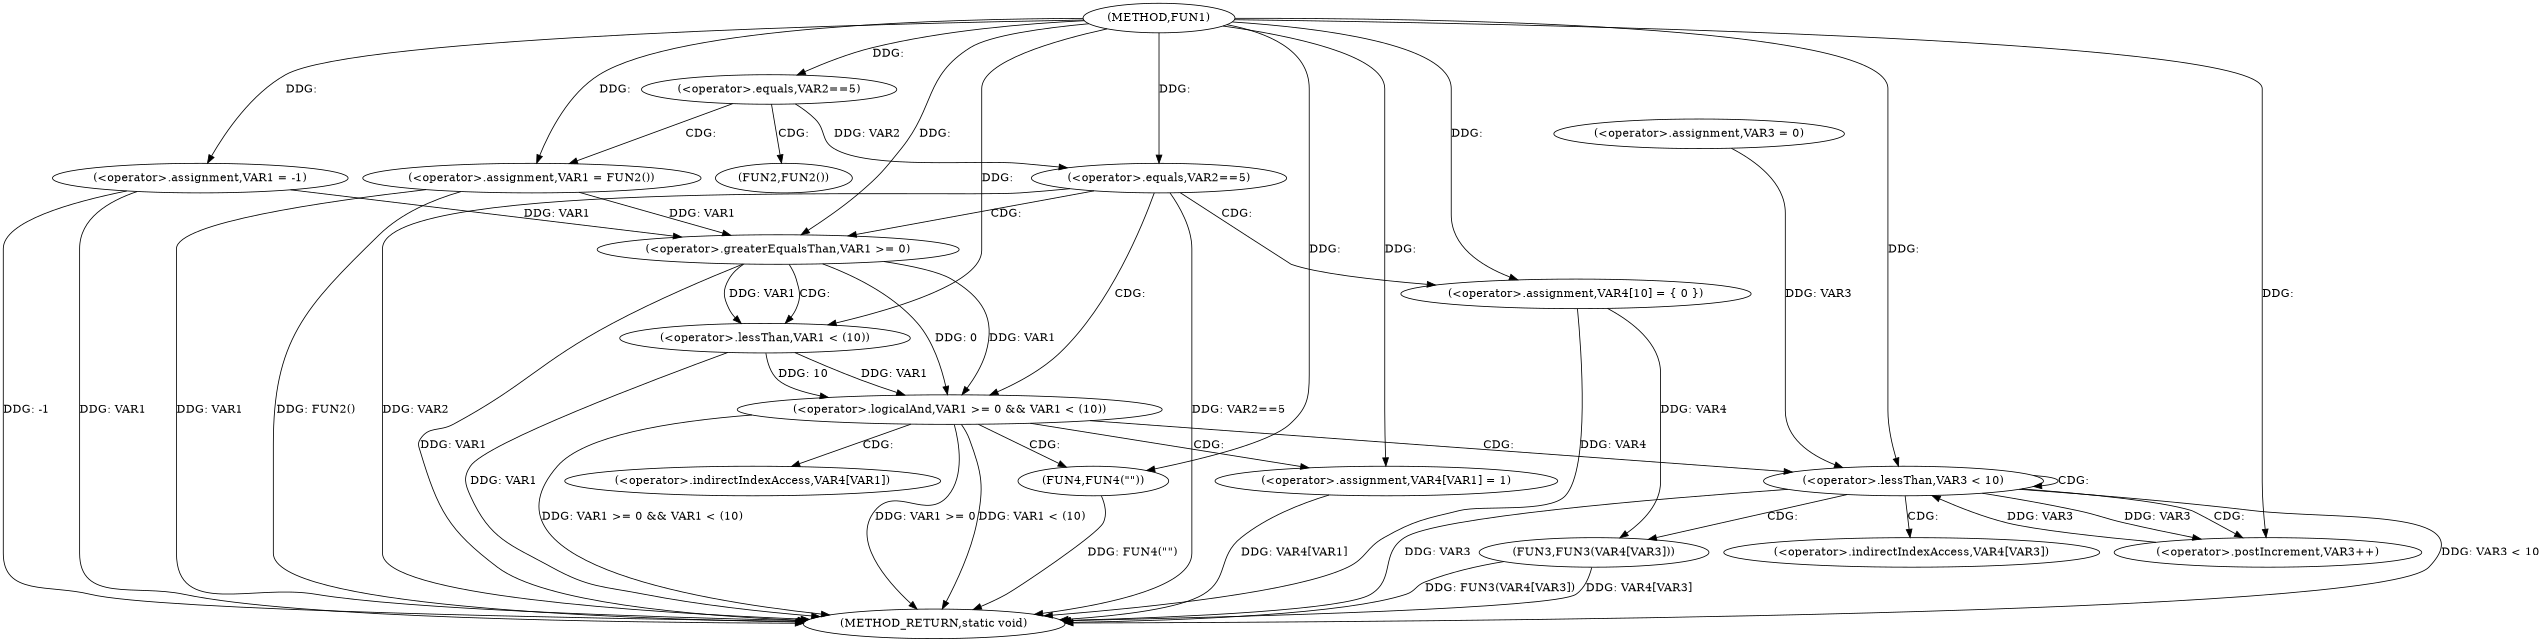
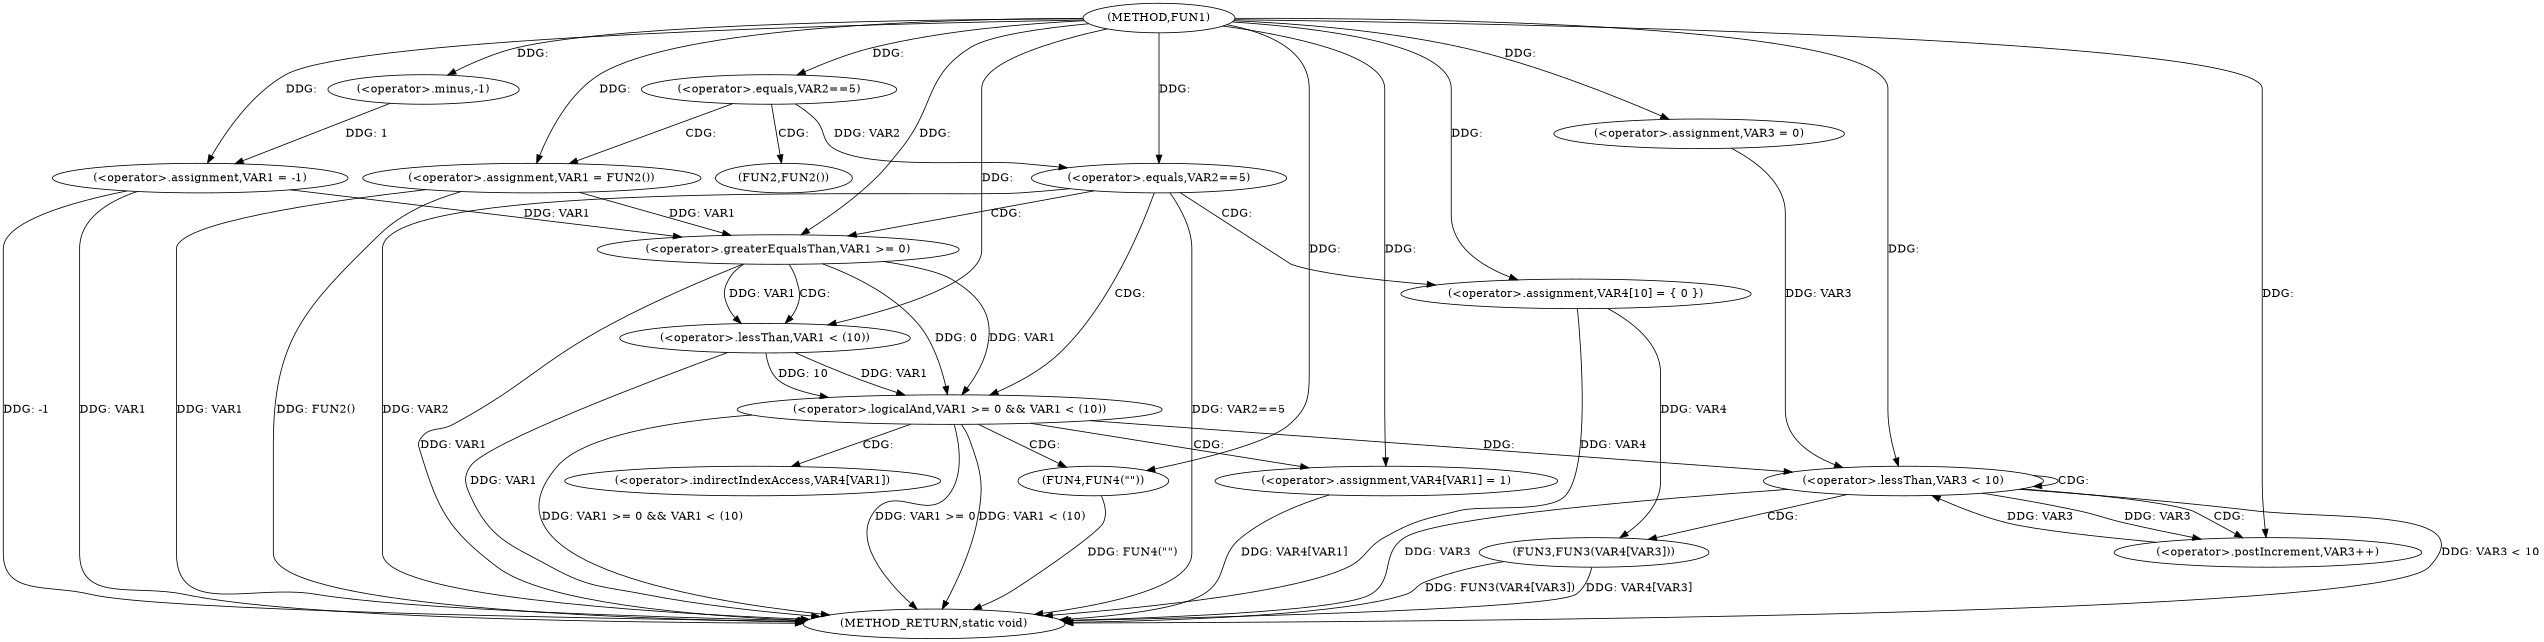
edge "(METHOD,FUN1)" -> "(<operator>.assignment,VAR3 = 0)": added, label "DDG:"
node "(<operator>.minus,-1)": added
edge "(<operator>.logicalAnd,VAR1 >= 0 && VAR1 < (10))" -> "(<operator>.lessThan,VAR3 < 10)": label "CDG: " -> "DDG: "
node "(<operator>.indirectIndexAccess,VAR4[VAR3])": removed
